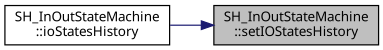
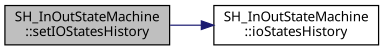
edge "SH_InOutStateMachine ::ioStatesHistory" -> "SH_InOutStateMachine ::setIOStatesHistory": reversed
